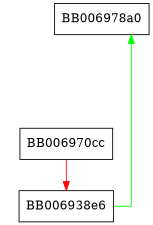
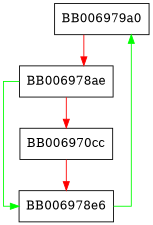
node "BB006978a0": label "BB006978a0" -> "BB006979a0"
node "BB006978ae": added
node "BB006938e6": label "BB006938e6" -> "BB006978e6"
